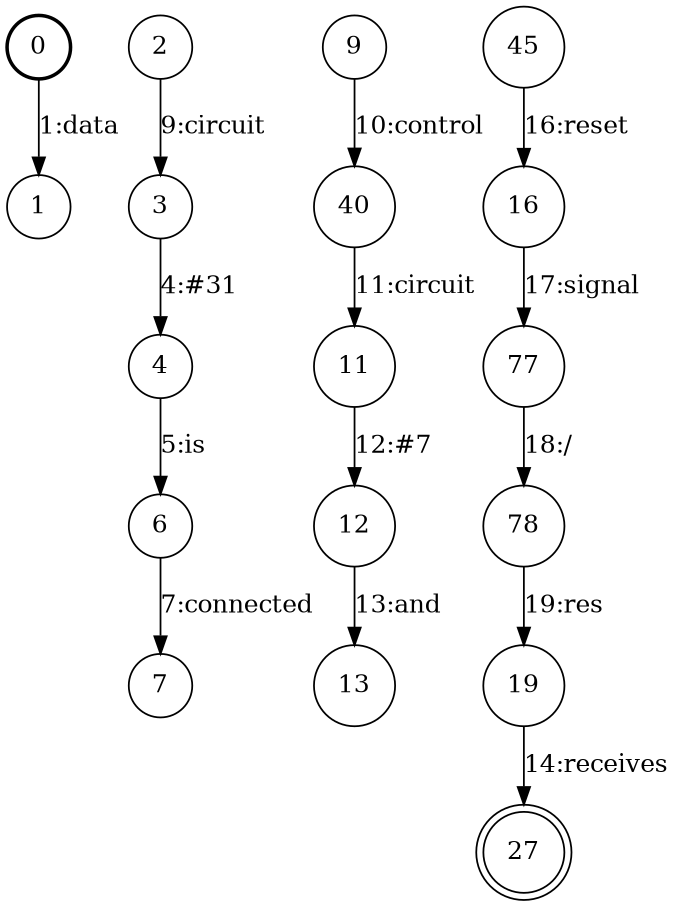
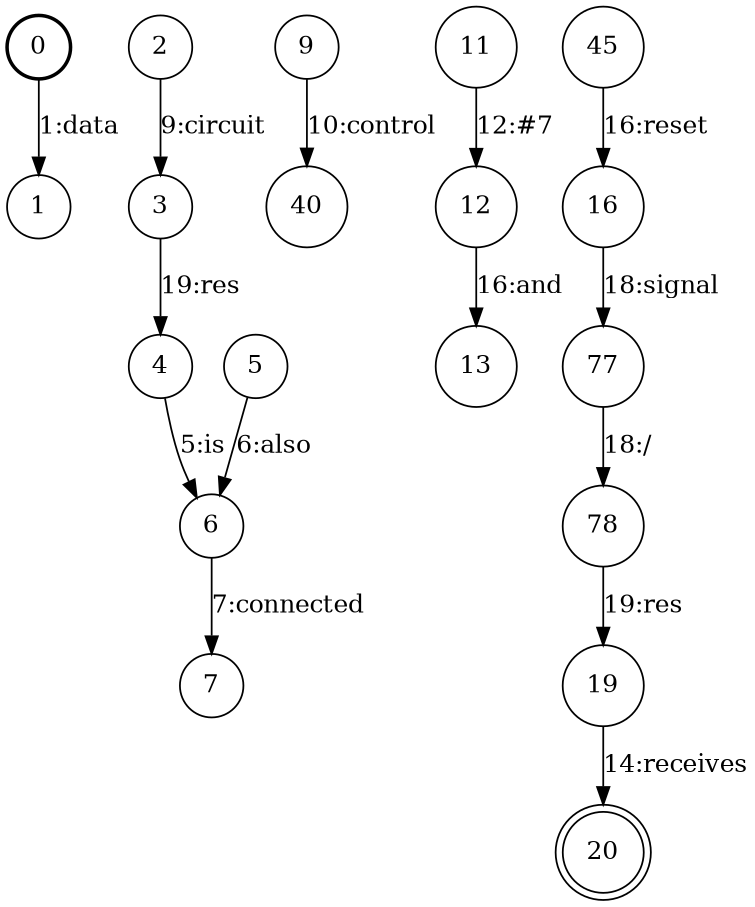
edge "40" -> "11": removed, label "11:circuit"
edge "3" -> "4": label "4:#31" -> "19:res"
edge "16" -> "77": label "17:signal" -> "18:signal"
node "5": added
edge "12" -> "13": label "13:and" -> "16:and"
node "27": label "27" -> "20"
